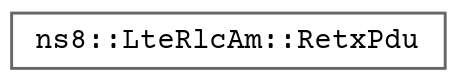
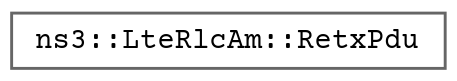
node "ns8::LteRlcAm::RetxPdu": label "ns8::LteRlcAm::RetxPdu" -> "ns3::LteRlcAm::RetxPdu"
